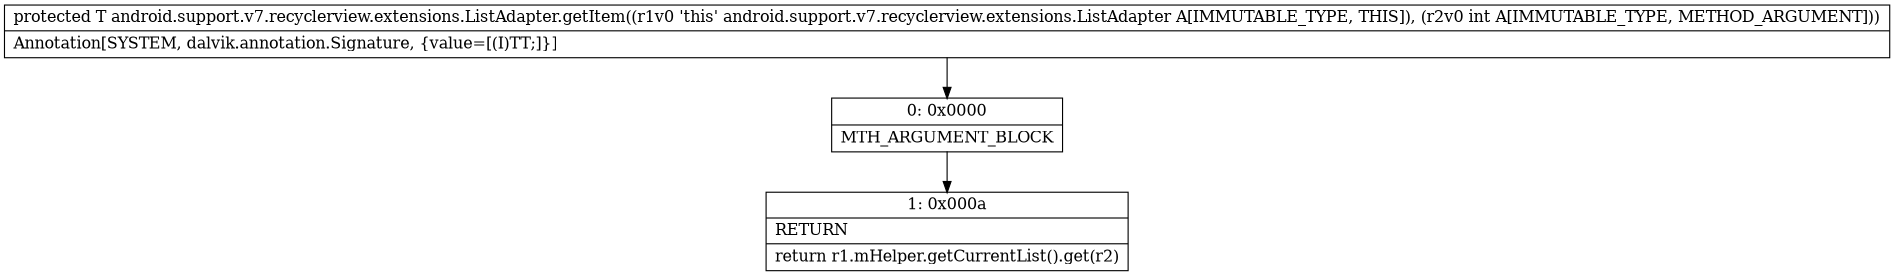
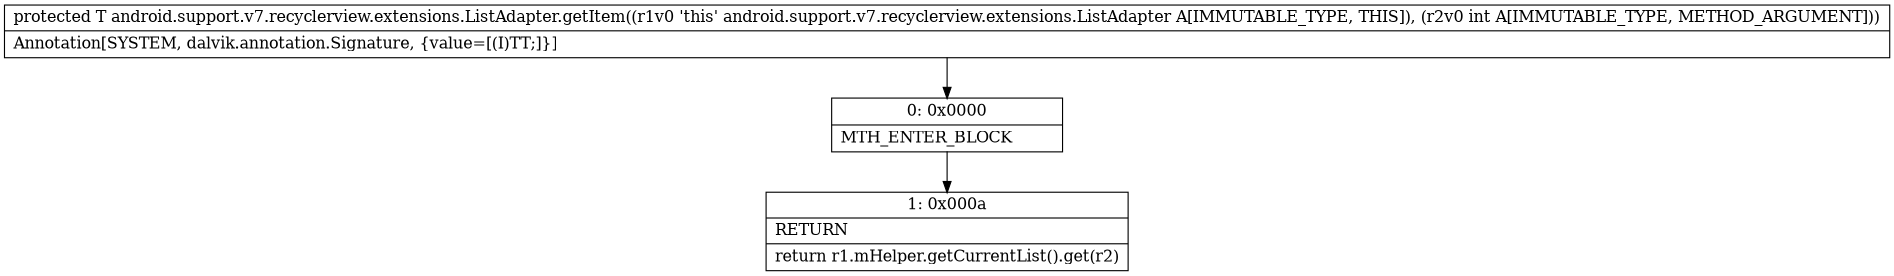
node "0: 0x0000": text "MTH_ARGUMENT_BLOCK" -> "MTH_ENTER_BLOCK"
